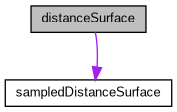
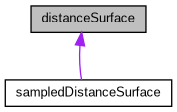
edge "distanceSurface" -> "sampledDistanceSurface": reversed
